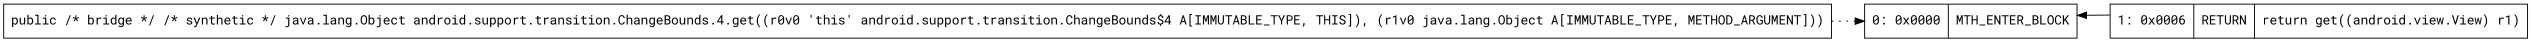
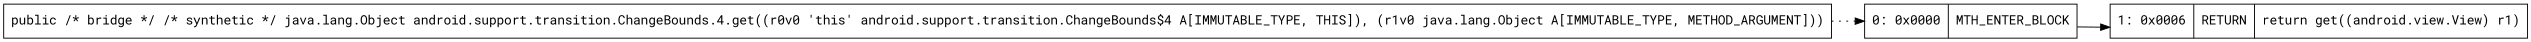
edge "1: 0x0006" -> "0: 0x0000": reversed
